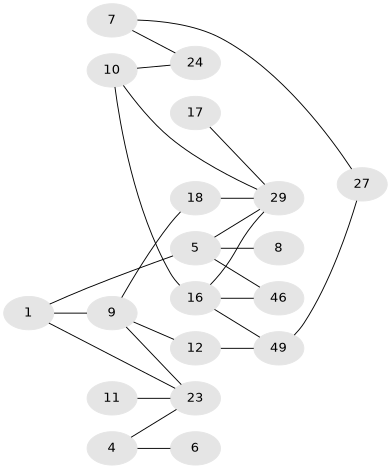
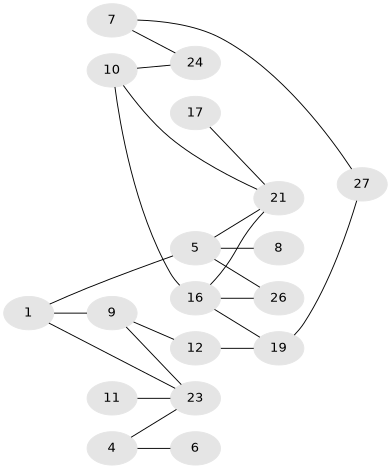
node "18": removed
node "29": label "29" -> "21"
node "46": label "46" -> "26"
node "49": label "49" -> "19"
